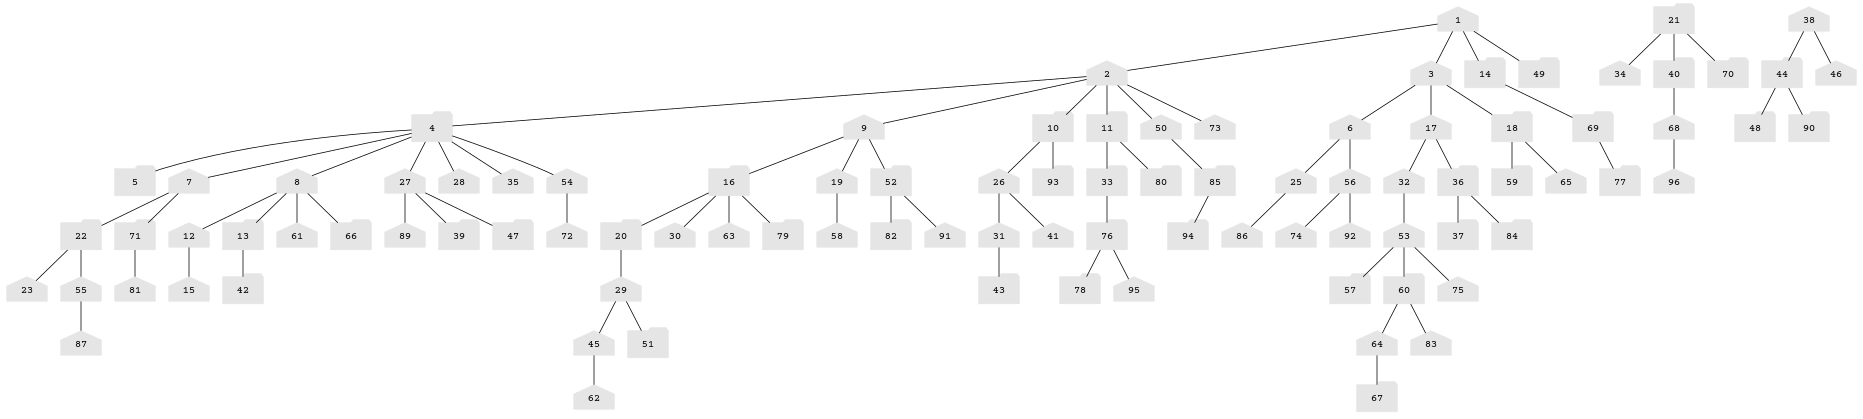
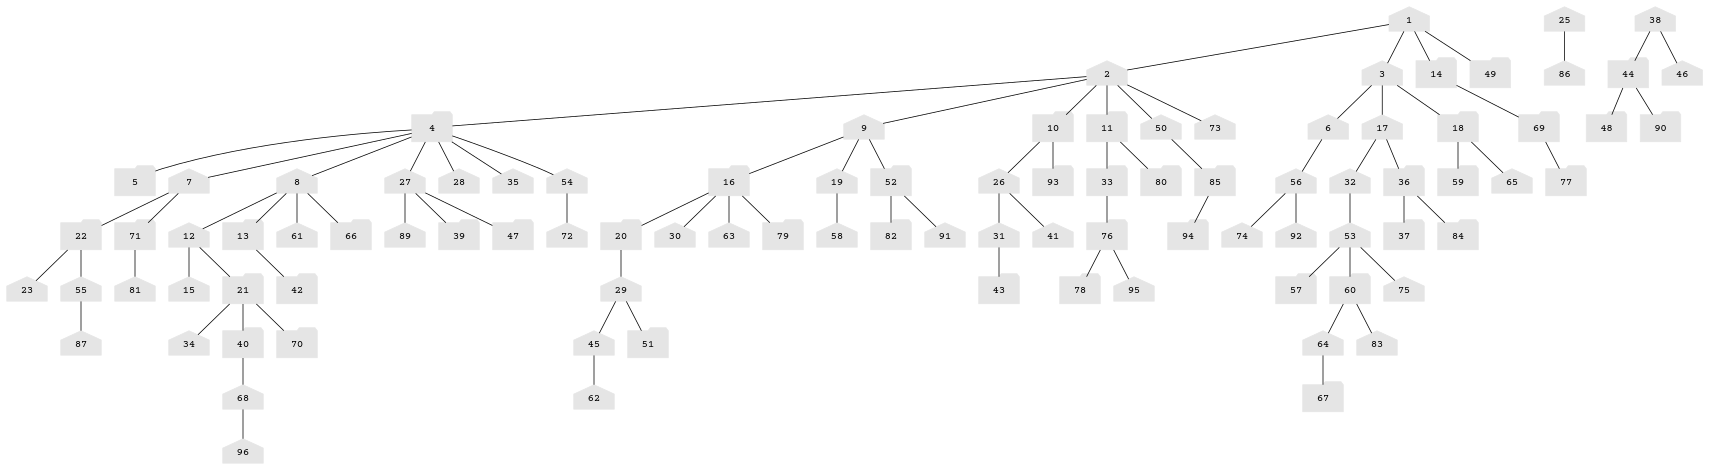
edge "6" -- "25": removed
edge "12" -- "21": added
